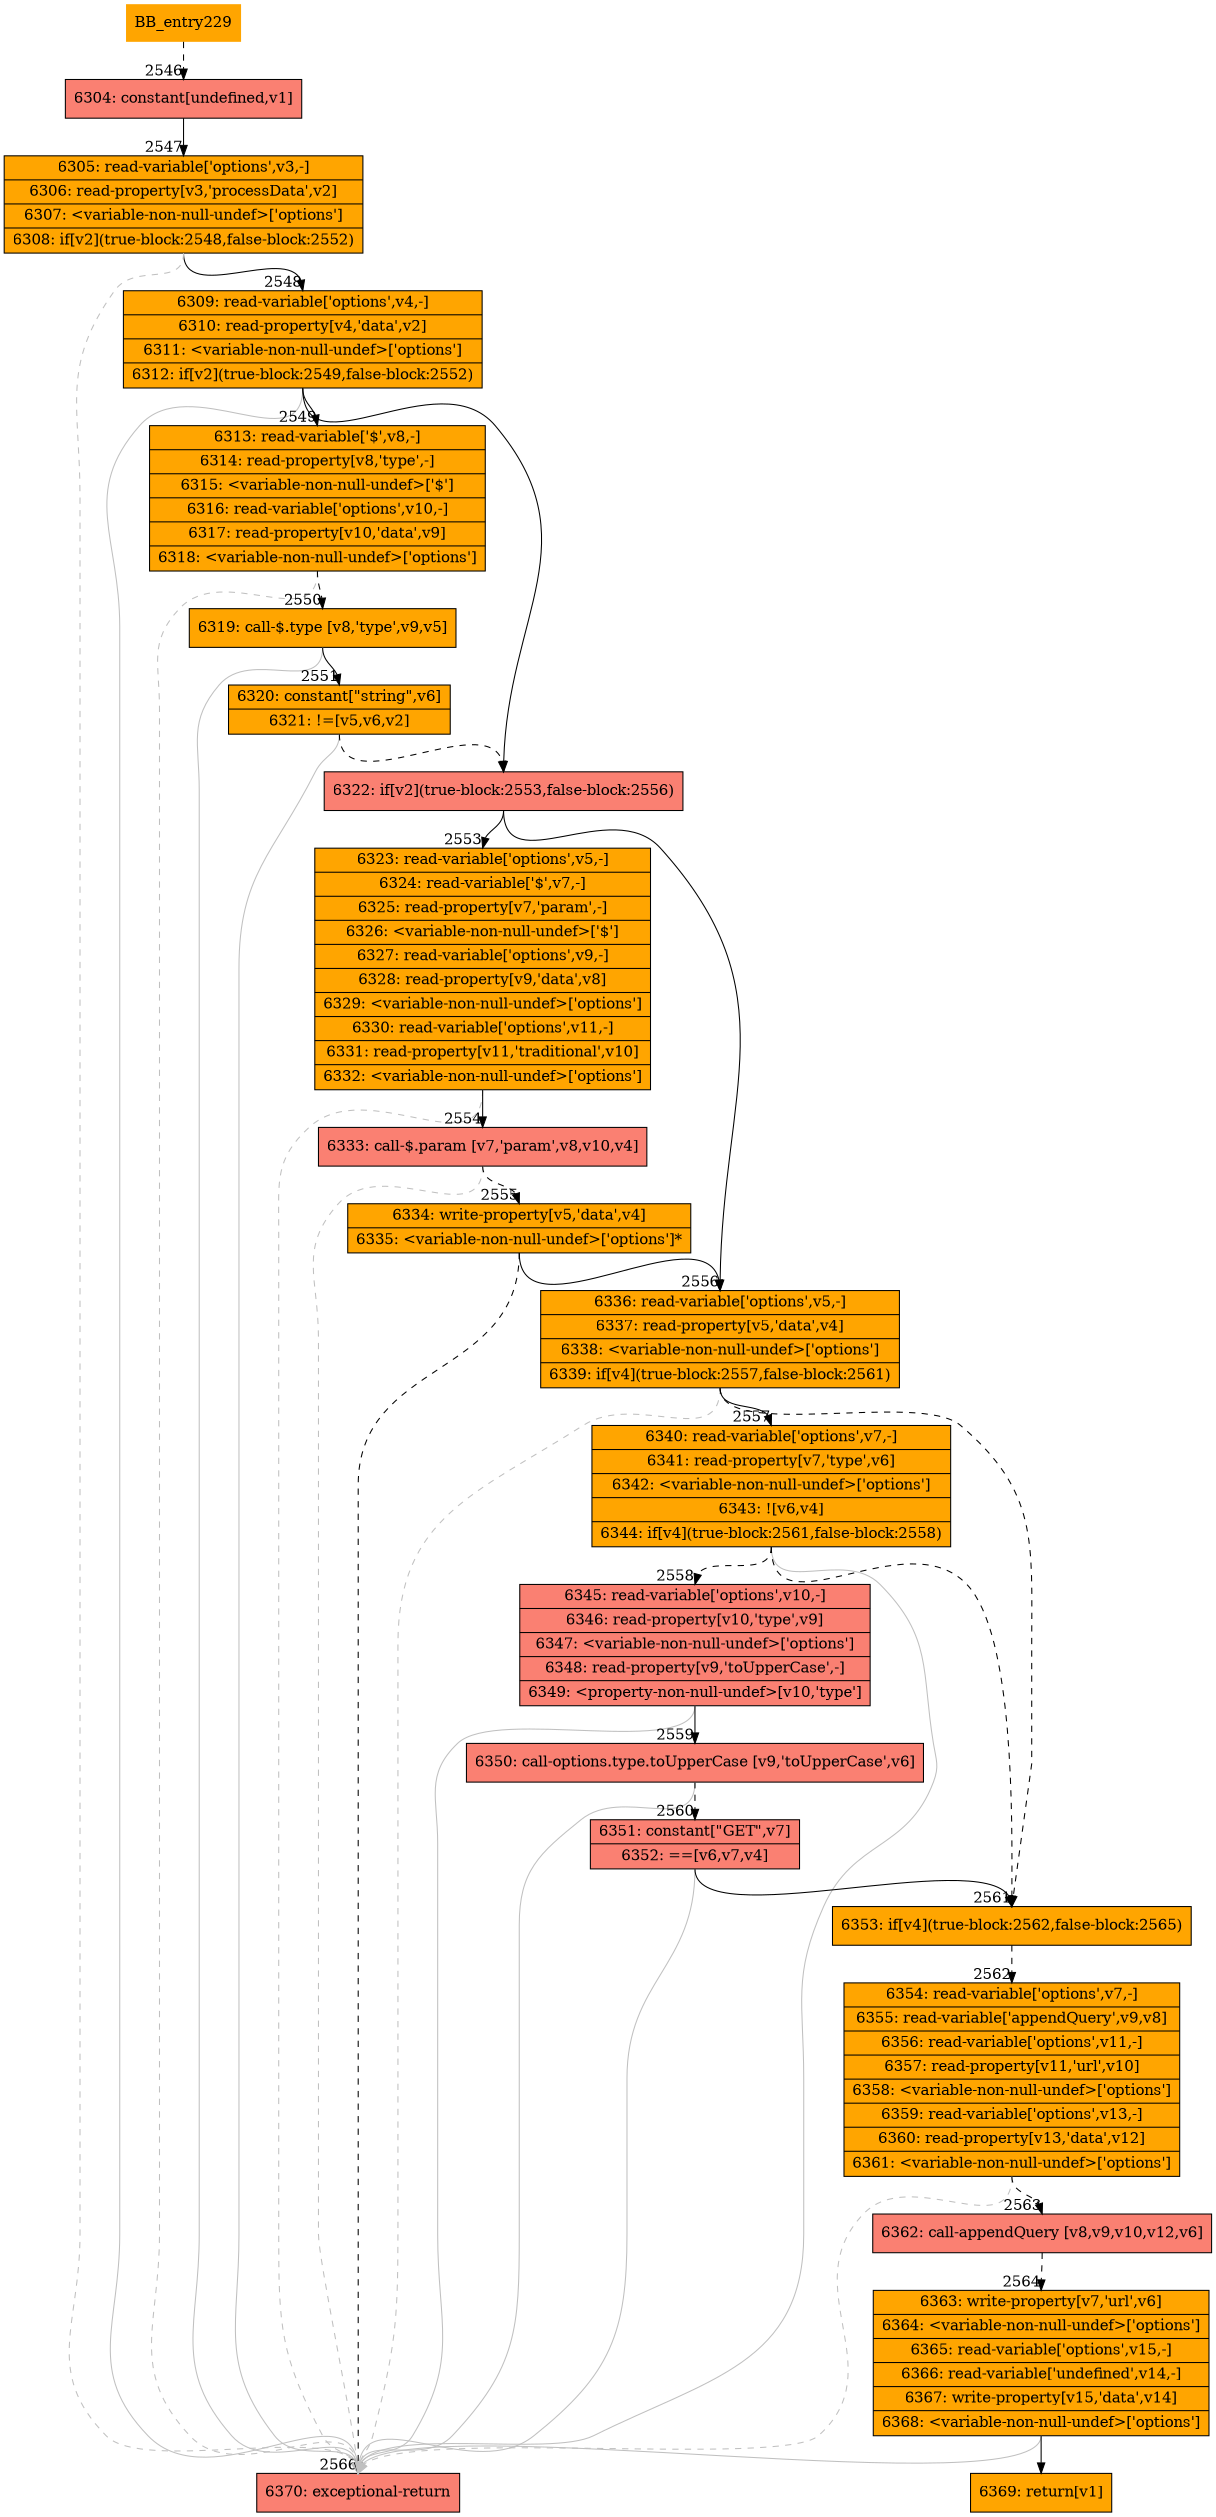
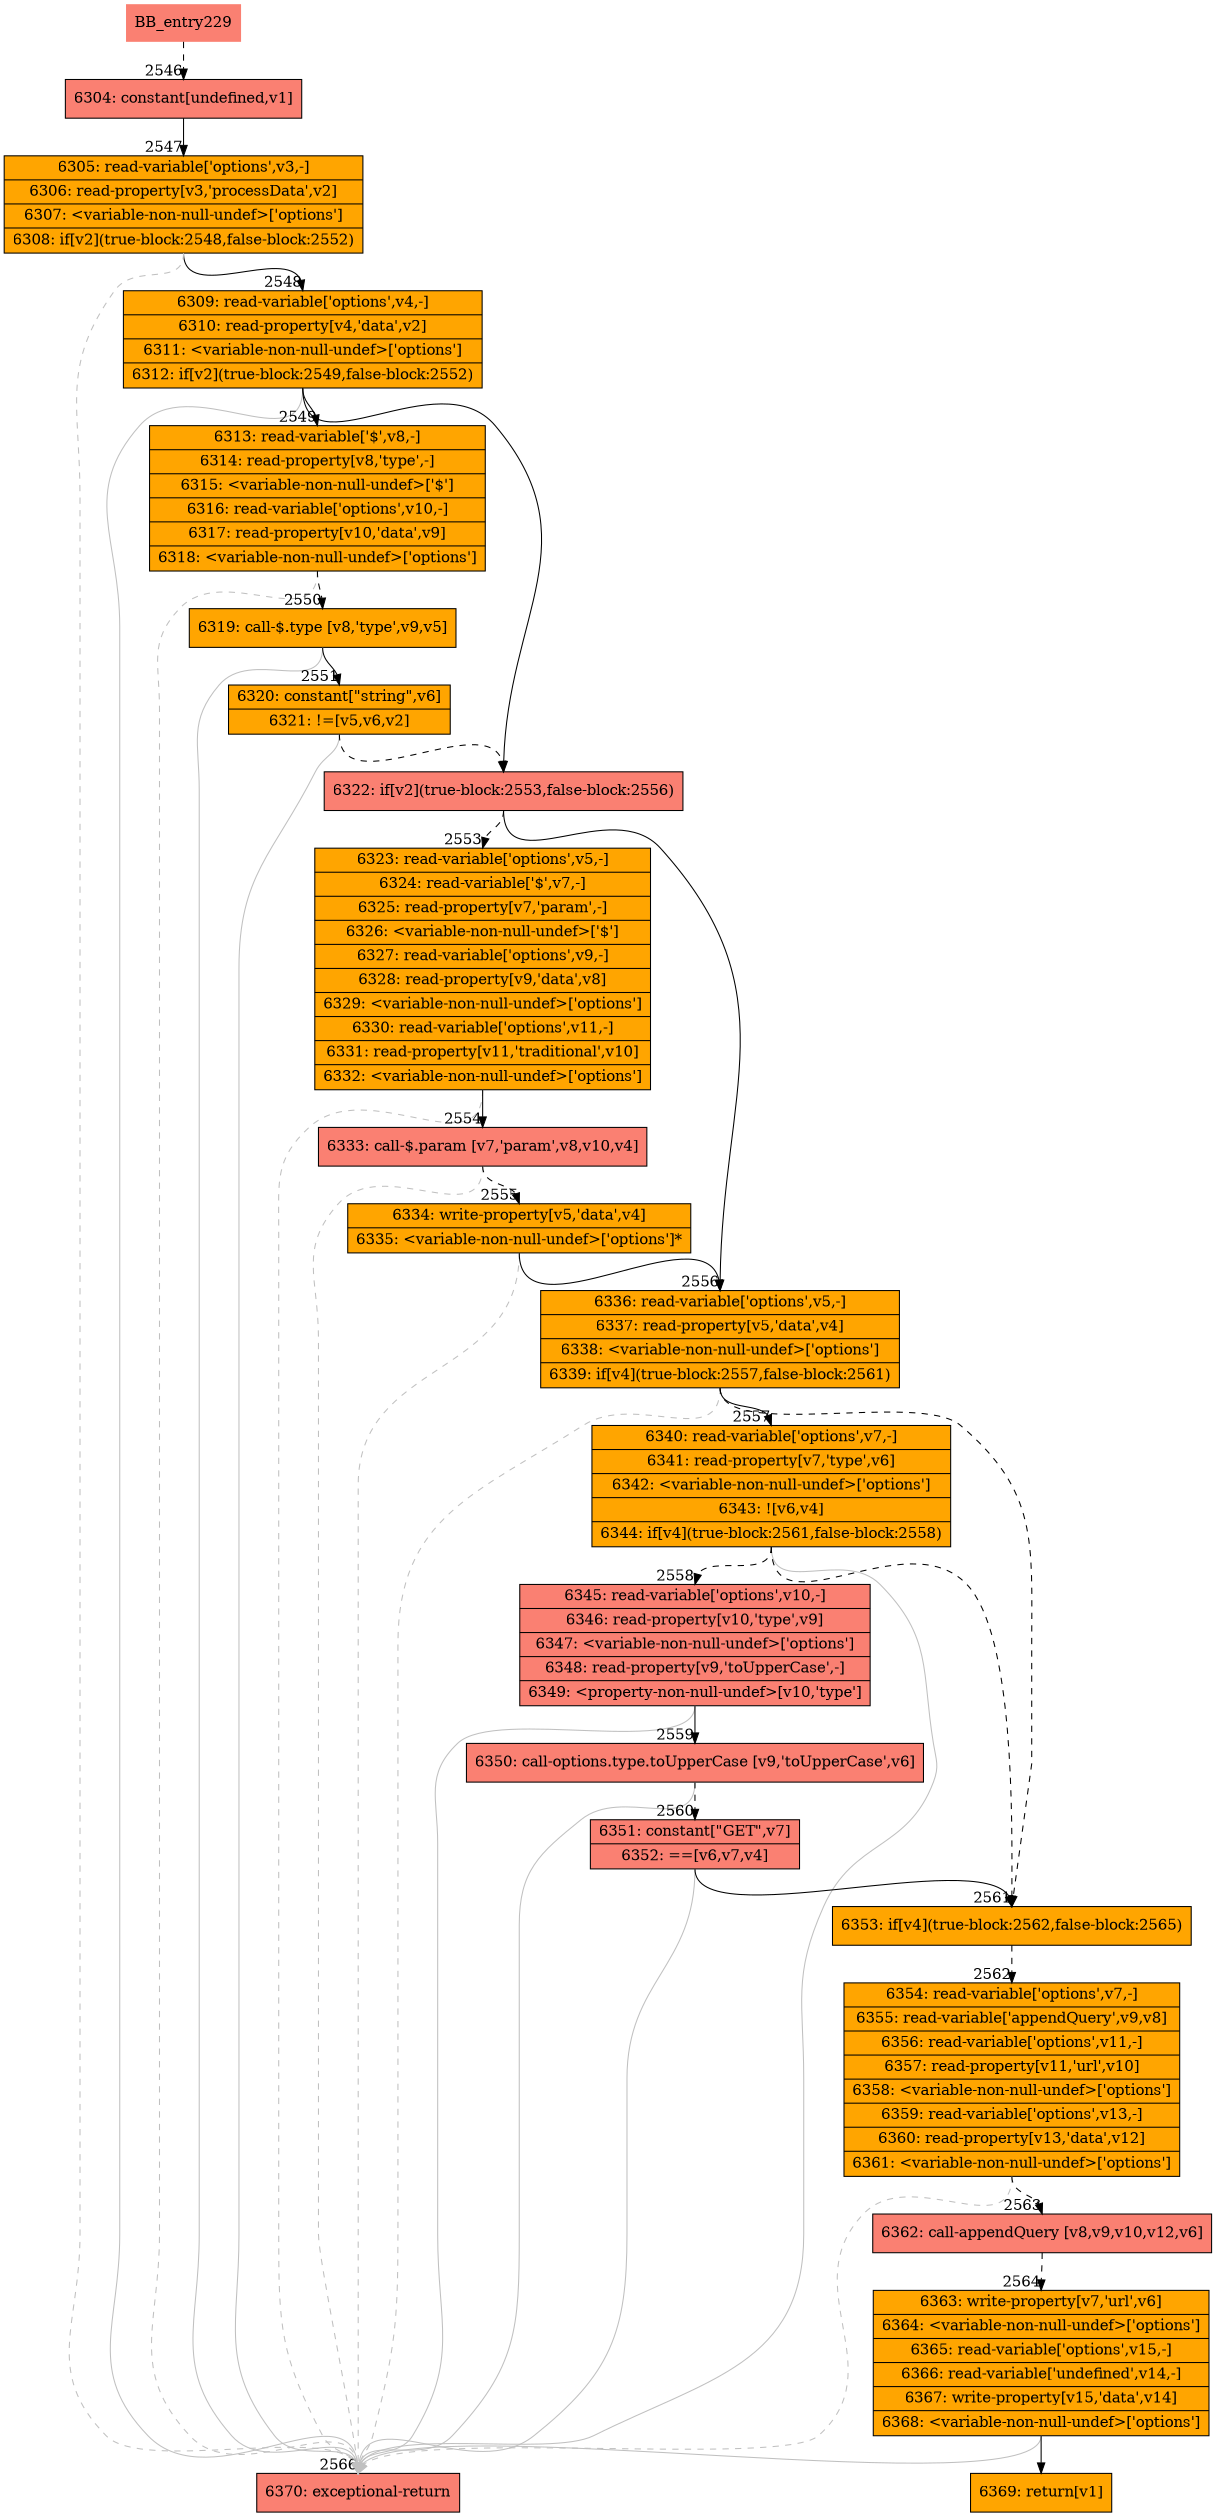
node "BB_entry229": fillcolor orange -> salmon
edge "6322: if[v2](true-block:2553,false-block:2556)" -> "6323: read-variable['options',v5,-]": style solid -> dashed
edge "6334: write-property[v5,'data',v4]" -> "6370: exceptional-return": color black -> gray
